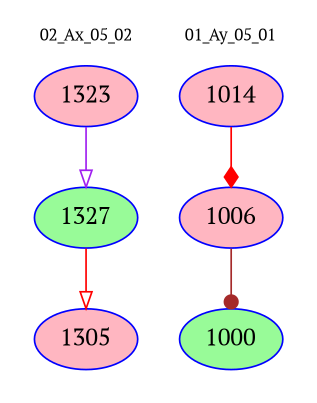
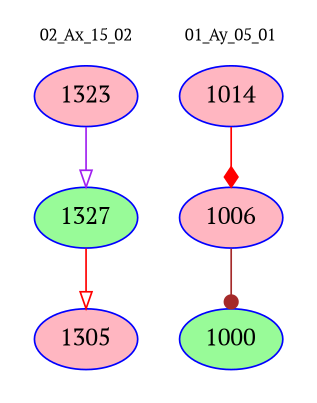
cluster "02_Ax_05_02": label "02_Ax_05_02" -> "02_Ax_15_02"
